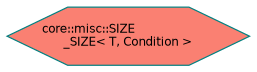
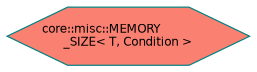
node "core::misc::SIZE _SIZE< T, Condition >": label "core::misc::SIZE _SIZE< T, Condition >" -> "core::misc::MEMORY _SIZE< T, Condition >"
